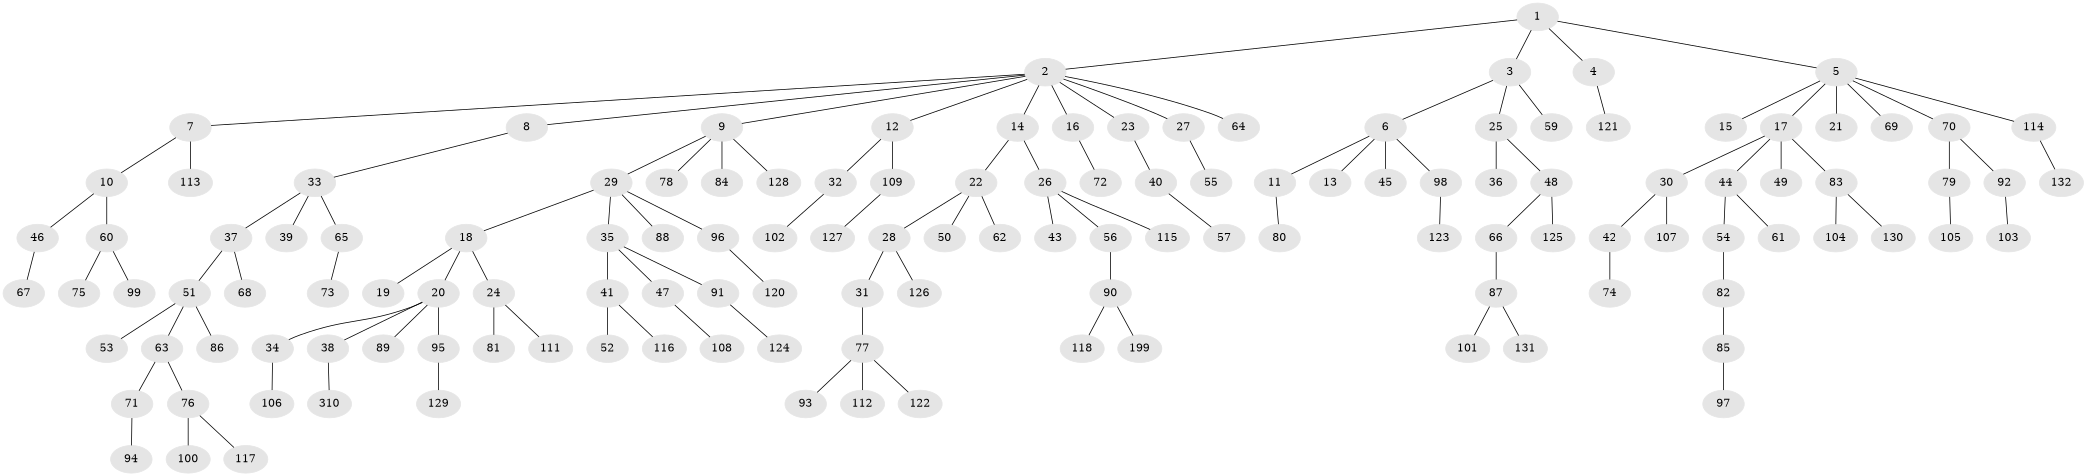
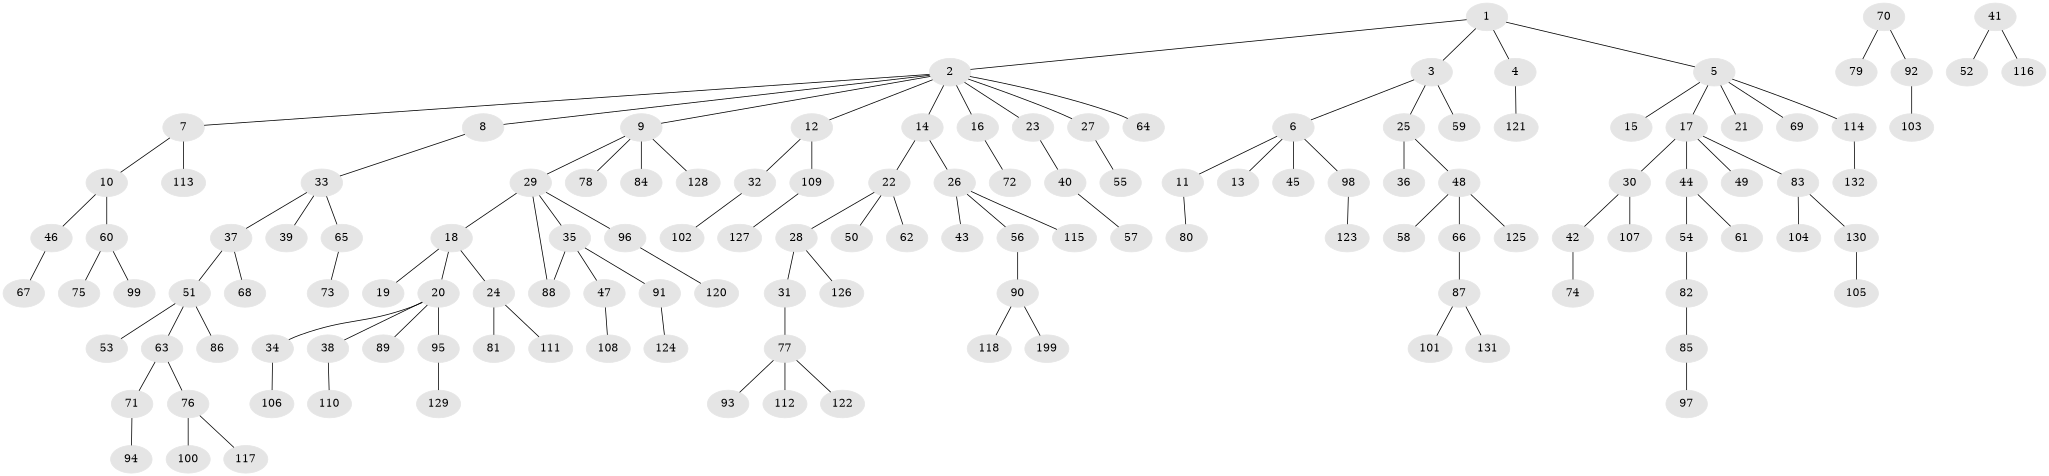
edge "5" -- "70": removed
edge "79" -- "105": now "130" -- "105"
node "58": added
edge "35" -- "41": now "35" -- "88"
node "310": label "310" -> "110"
